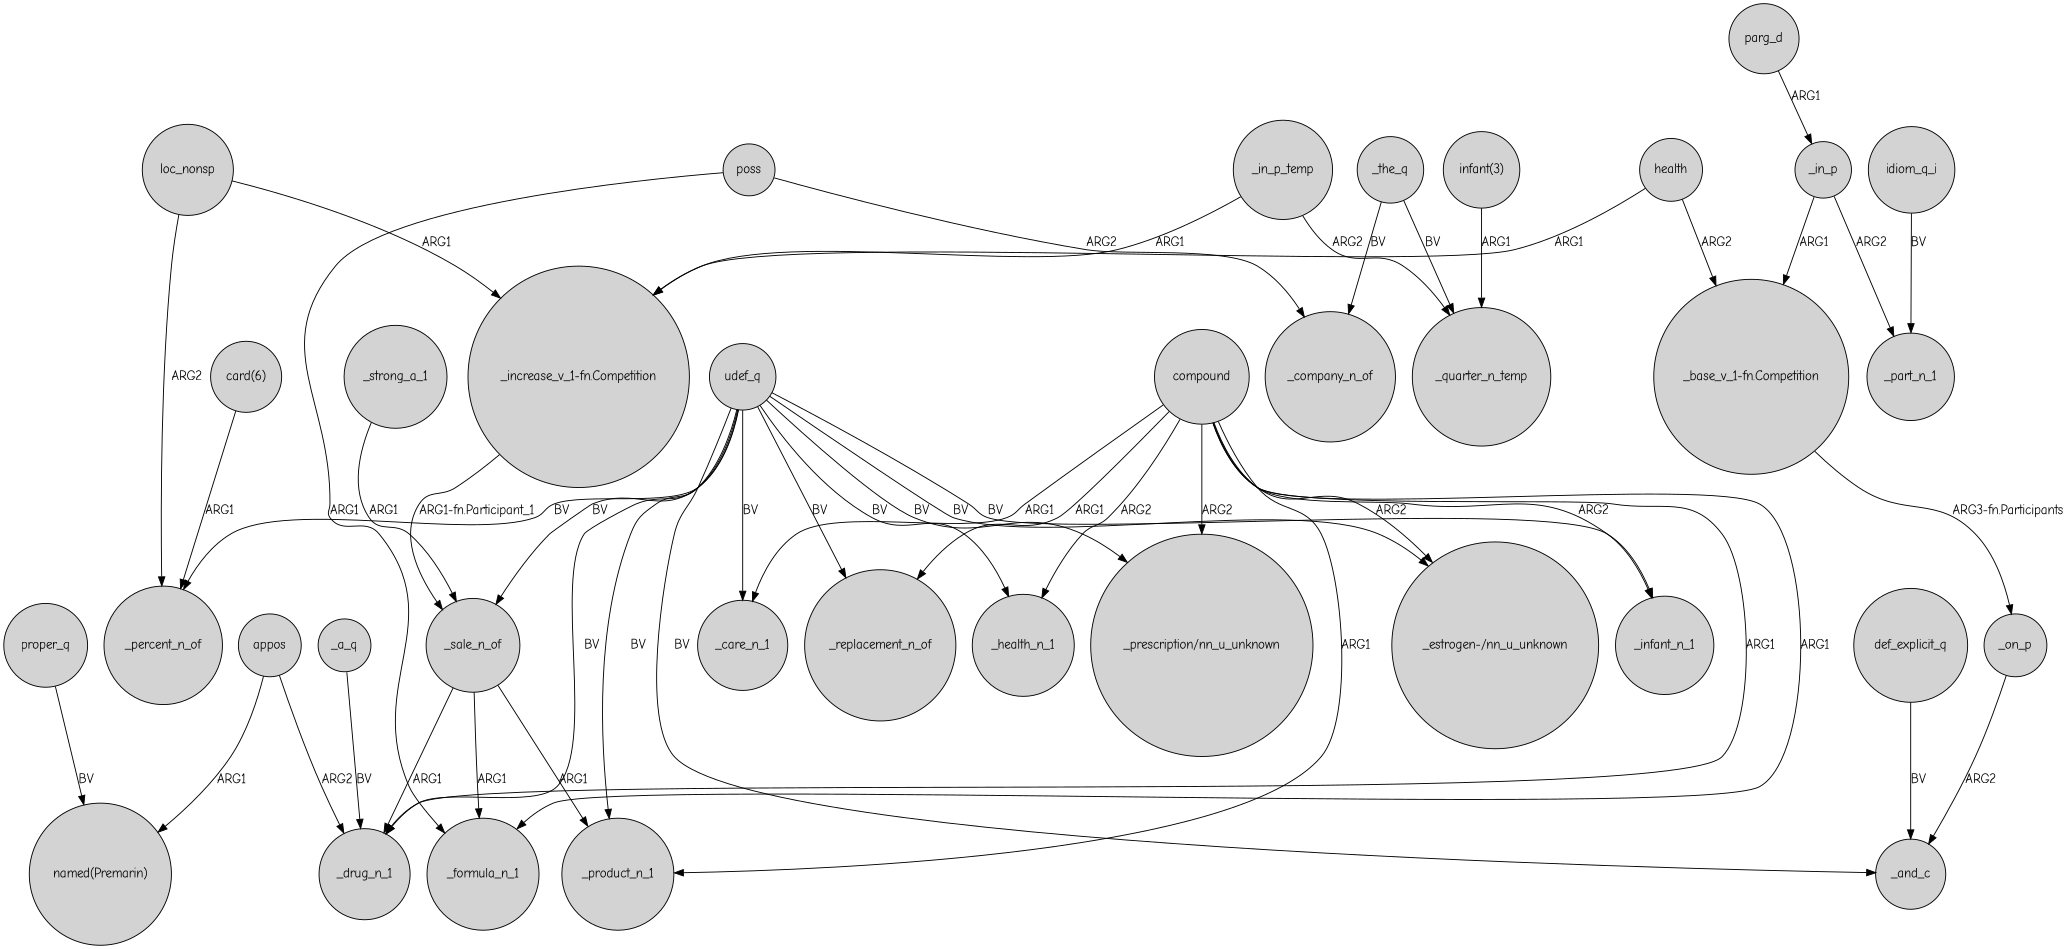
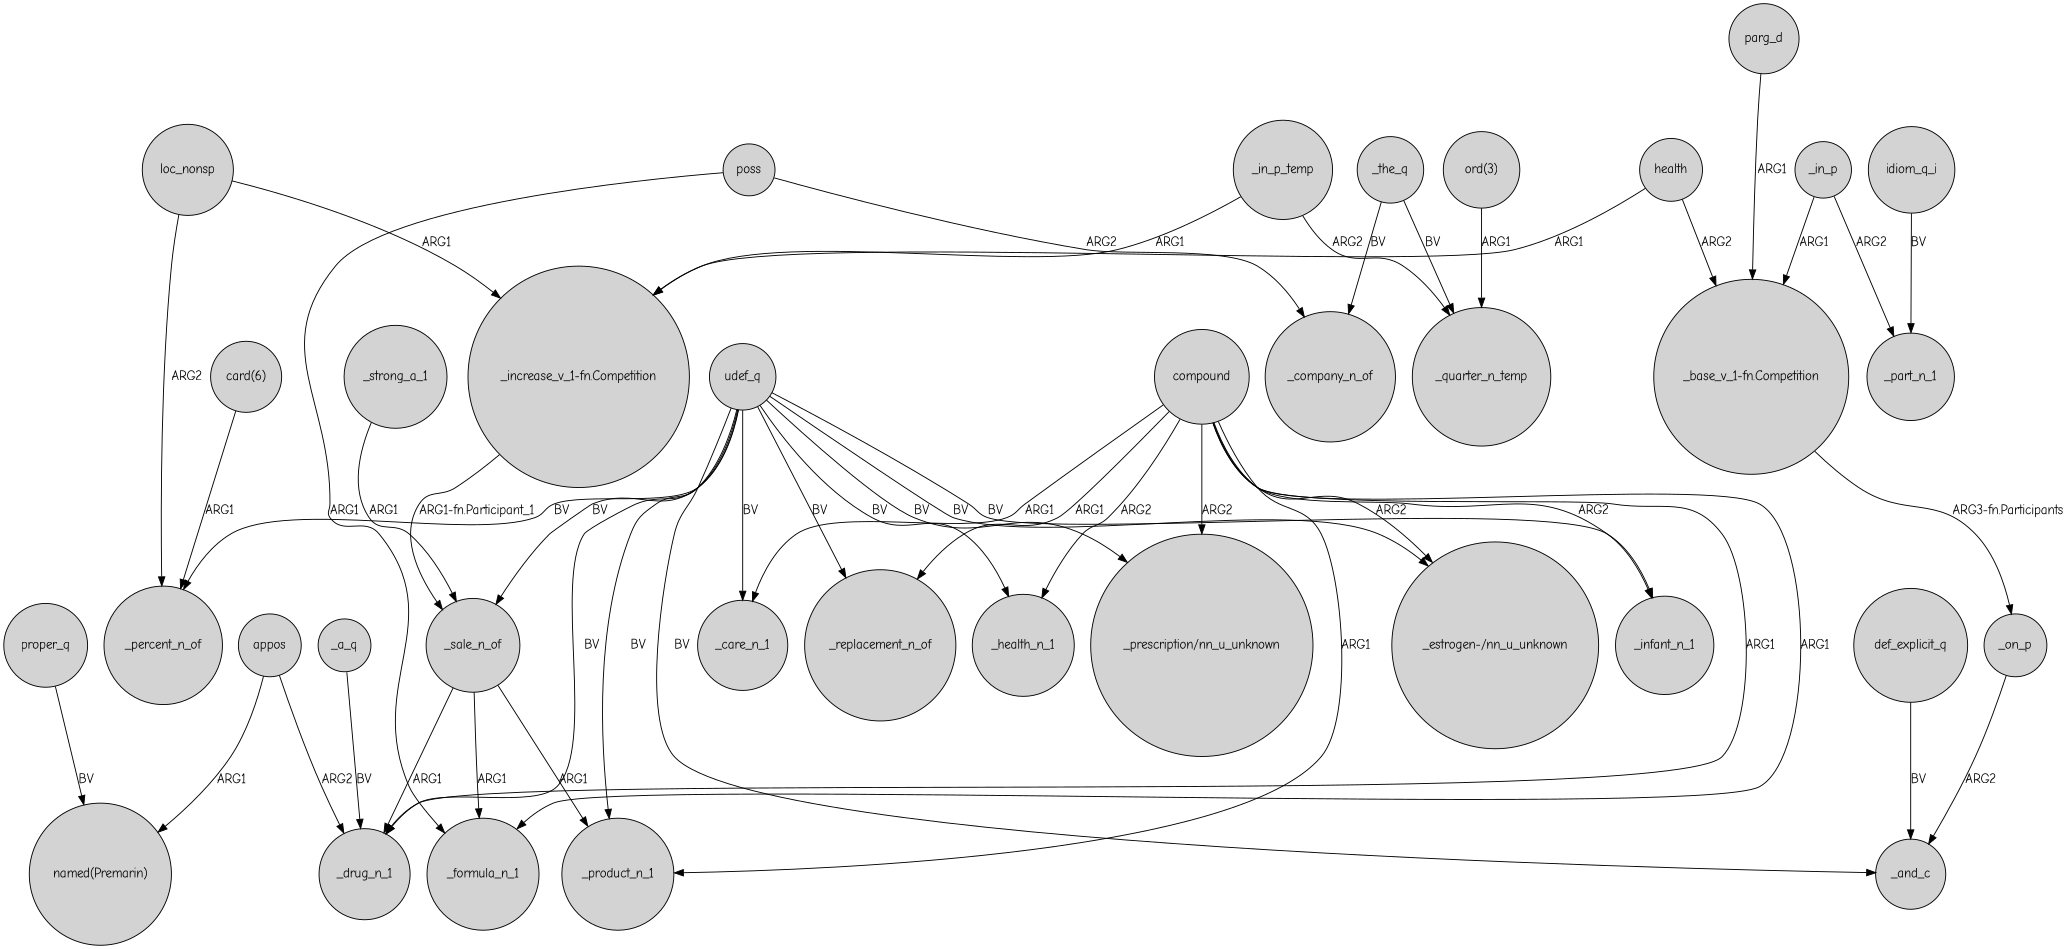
edge "parg_d" -> "_in_p": now "parg_d" -> "_base_v_1-fn.Competition"
node "infant(3)": label "infant(3)" -> "ord(3)"
